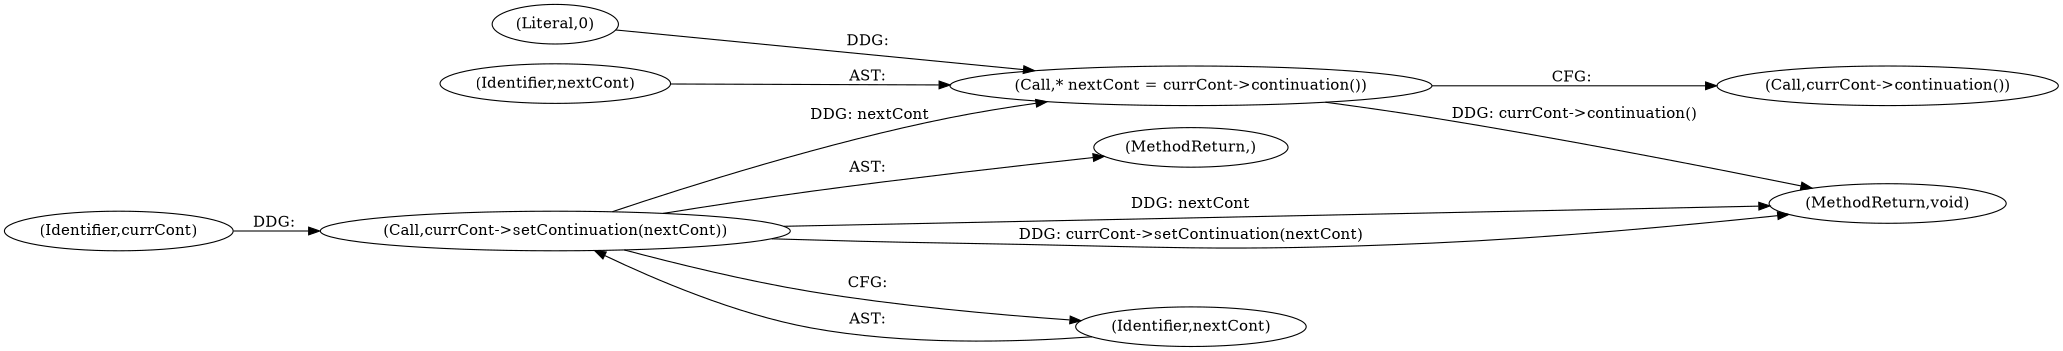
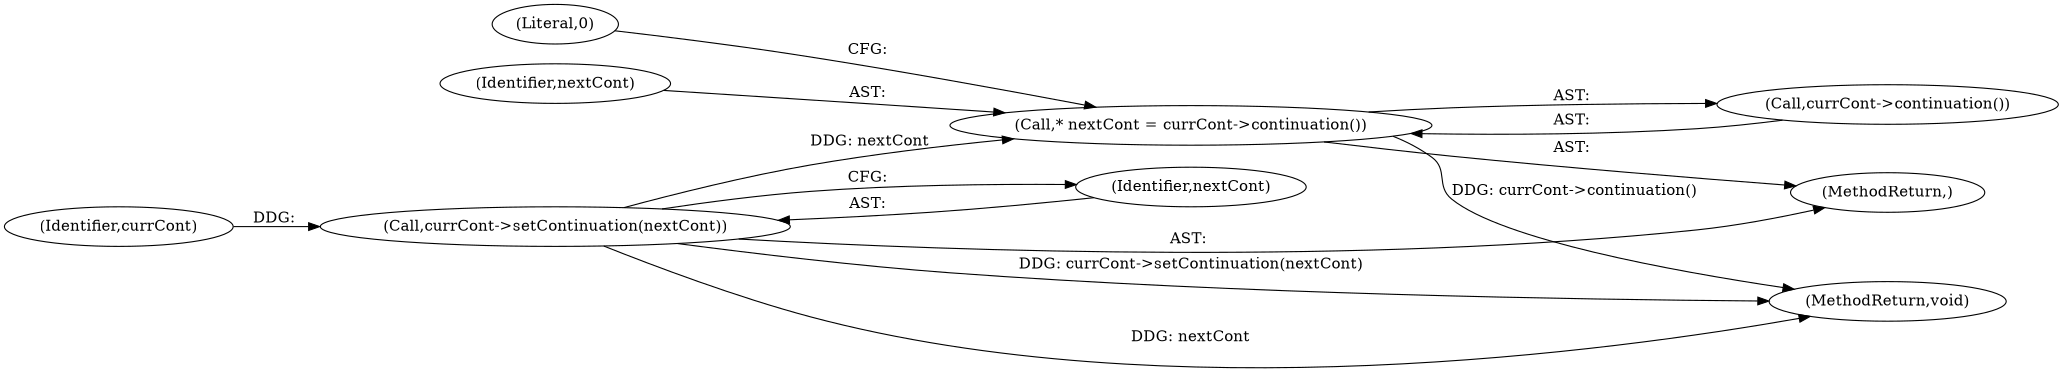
edge "(Literal,0)" -> "(Call,* nextCont = currCont->continuation())": label "DDG: " -> "CFG: "
edge "(Call,* nextCont = currCont->continuation())" -> "(Call,currCont->continuation())": label "CFG: " -> "AST: "
edge "(Call,currCont->continuation())" -> "(Call,* nextCont = currCont->continuation())": added, label "AST:"
edge "(Call,* nextCont = currCont->continuation())" -> "(MethodReturn,)": added, label "AST:"
